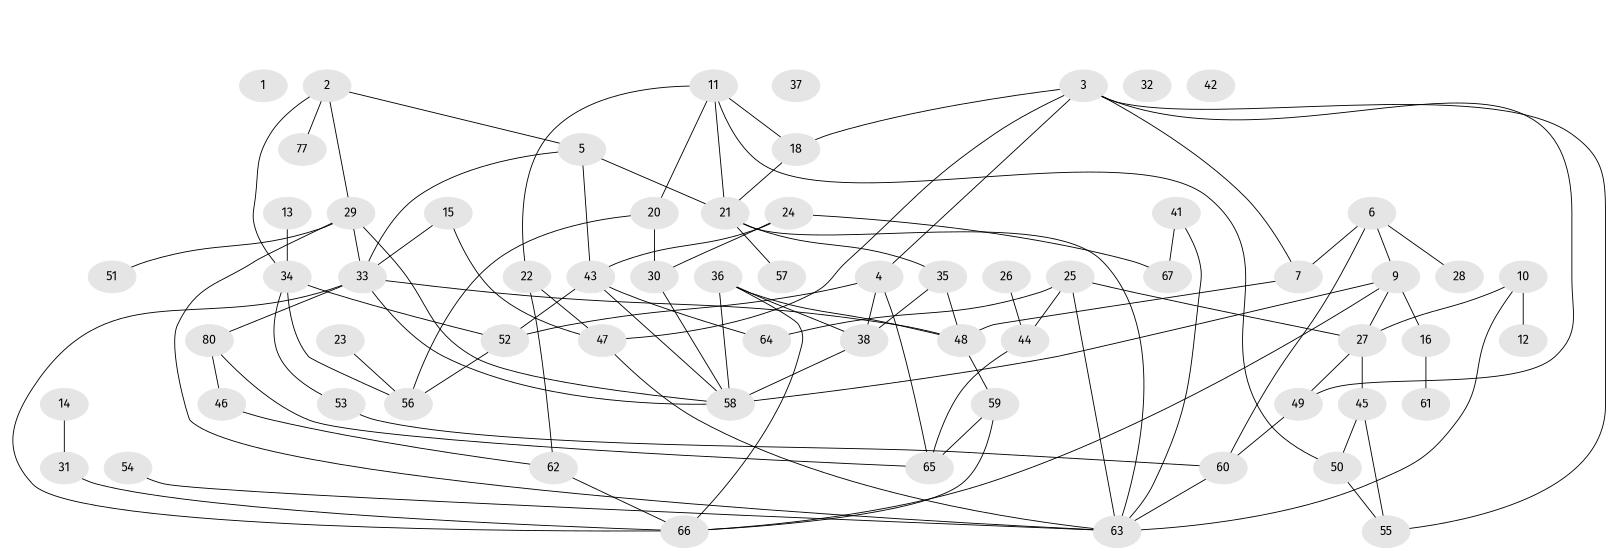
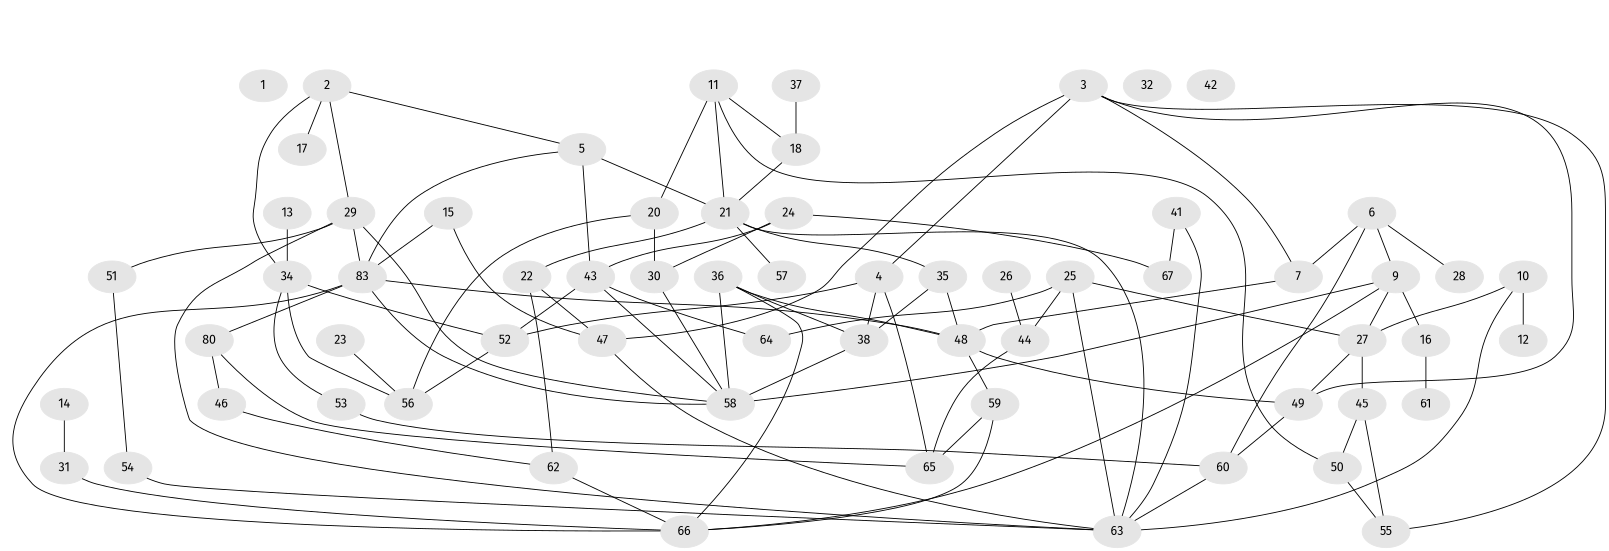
edge "3" -- "18": now "37" -- "18"
edge "11" -- "22": now "21" -- "22"
node "77": label "77" -> "17"
node "33": label "33" -> "83"
edge "51" -- "54": added
edge "48" -- "49": added
